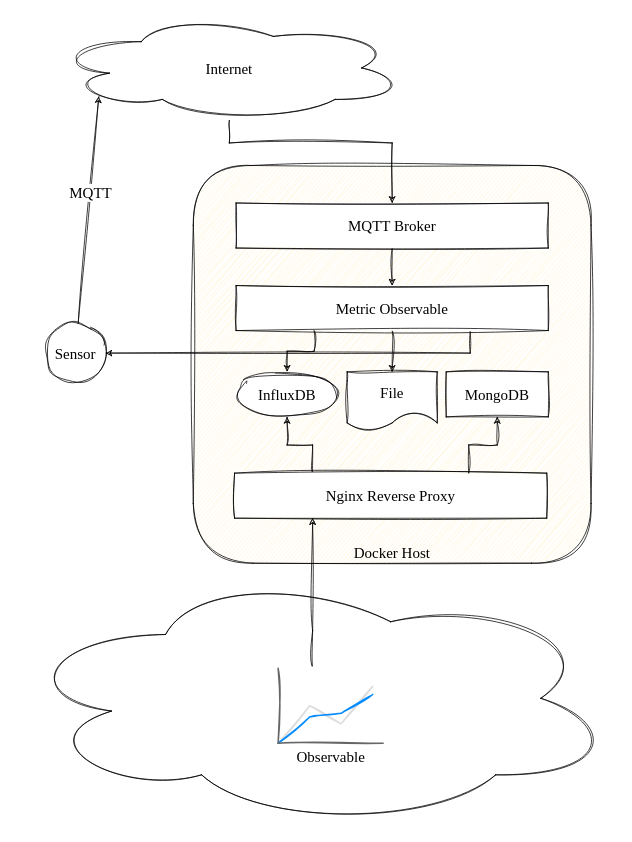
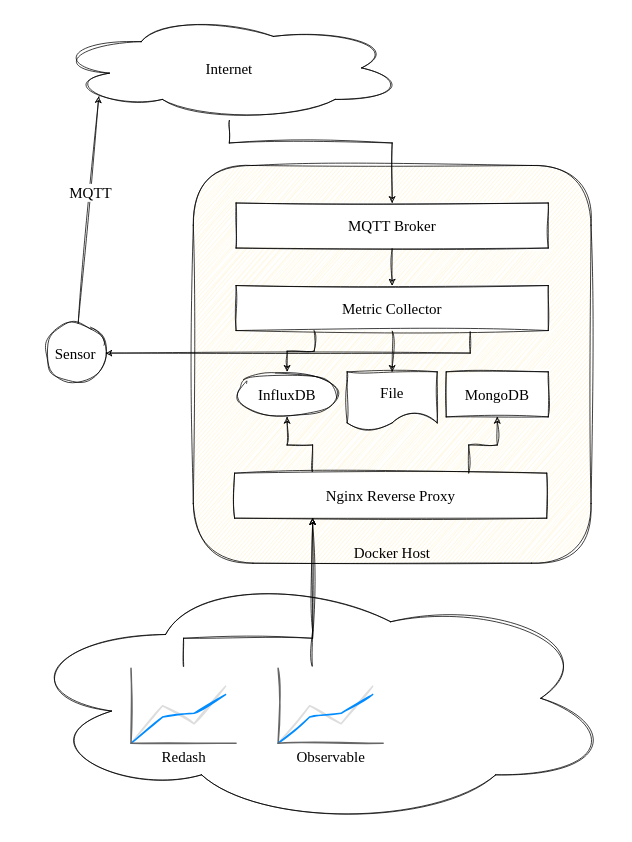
node "Metric Observable": label "Metric Observable" -> "Metric Collector"
edge "Redash" -> "Nginx Reverse Proxy": added
node "Redash": added
